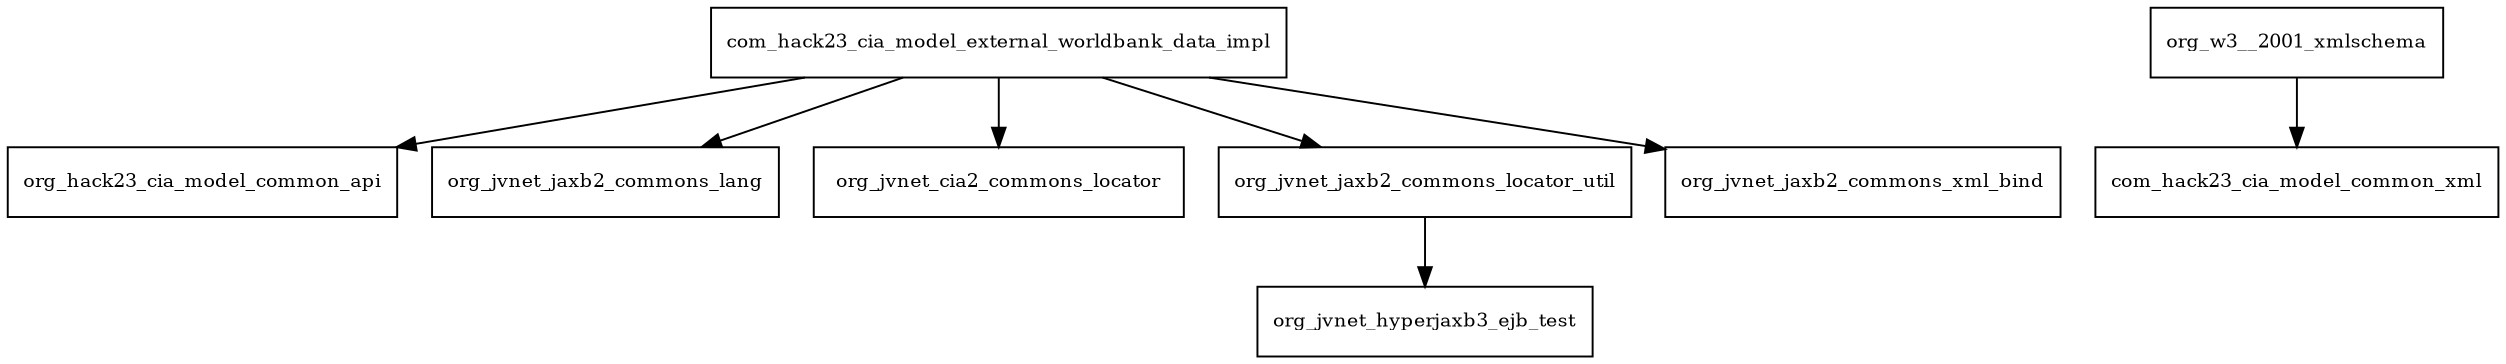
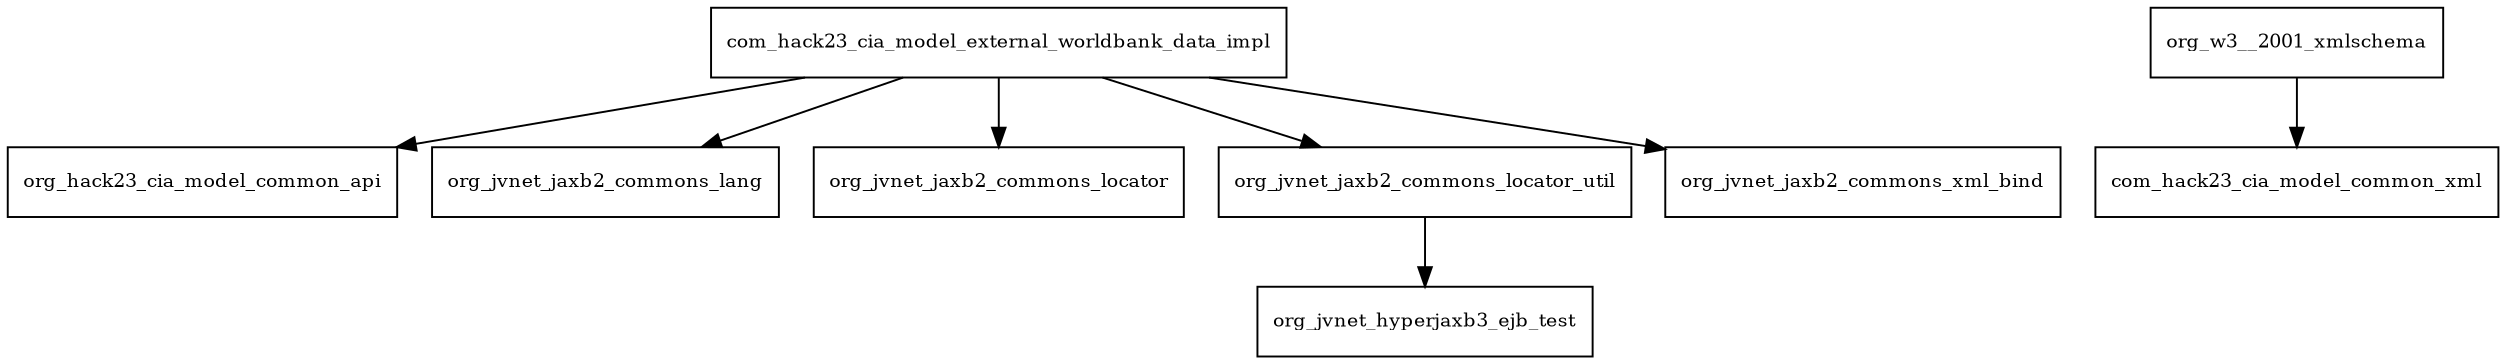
node "org_jvnet_cia2_commons_locator": label "org_jvnet_cia2_commons_locator" -> "org_jvnet_jaxb2_commons_locator"
